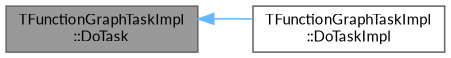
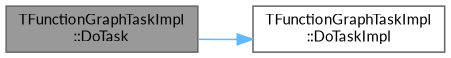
edge "TFunctionGraphTaskImpl ::DoTaskImpl" -> "TFunctionGraphTaskImpl ::DoTask": reversed
